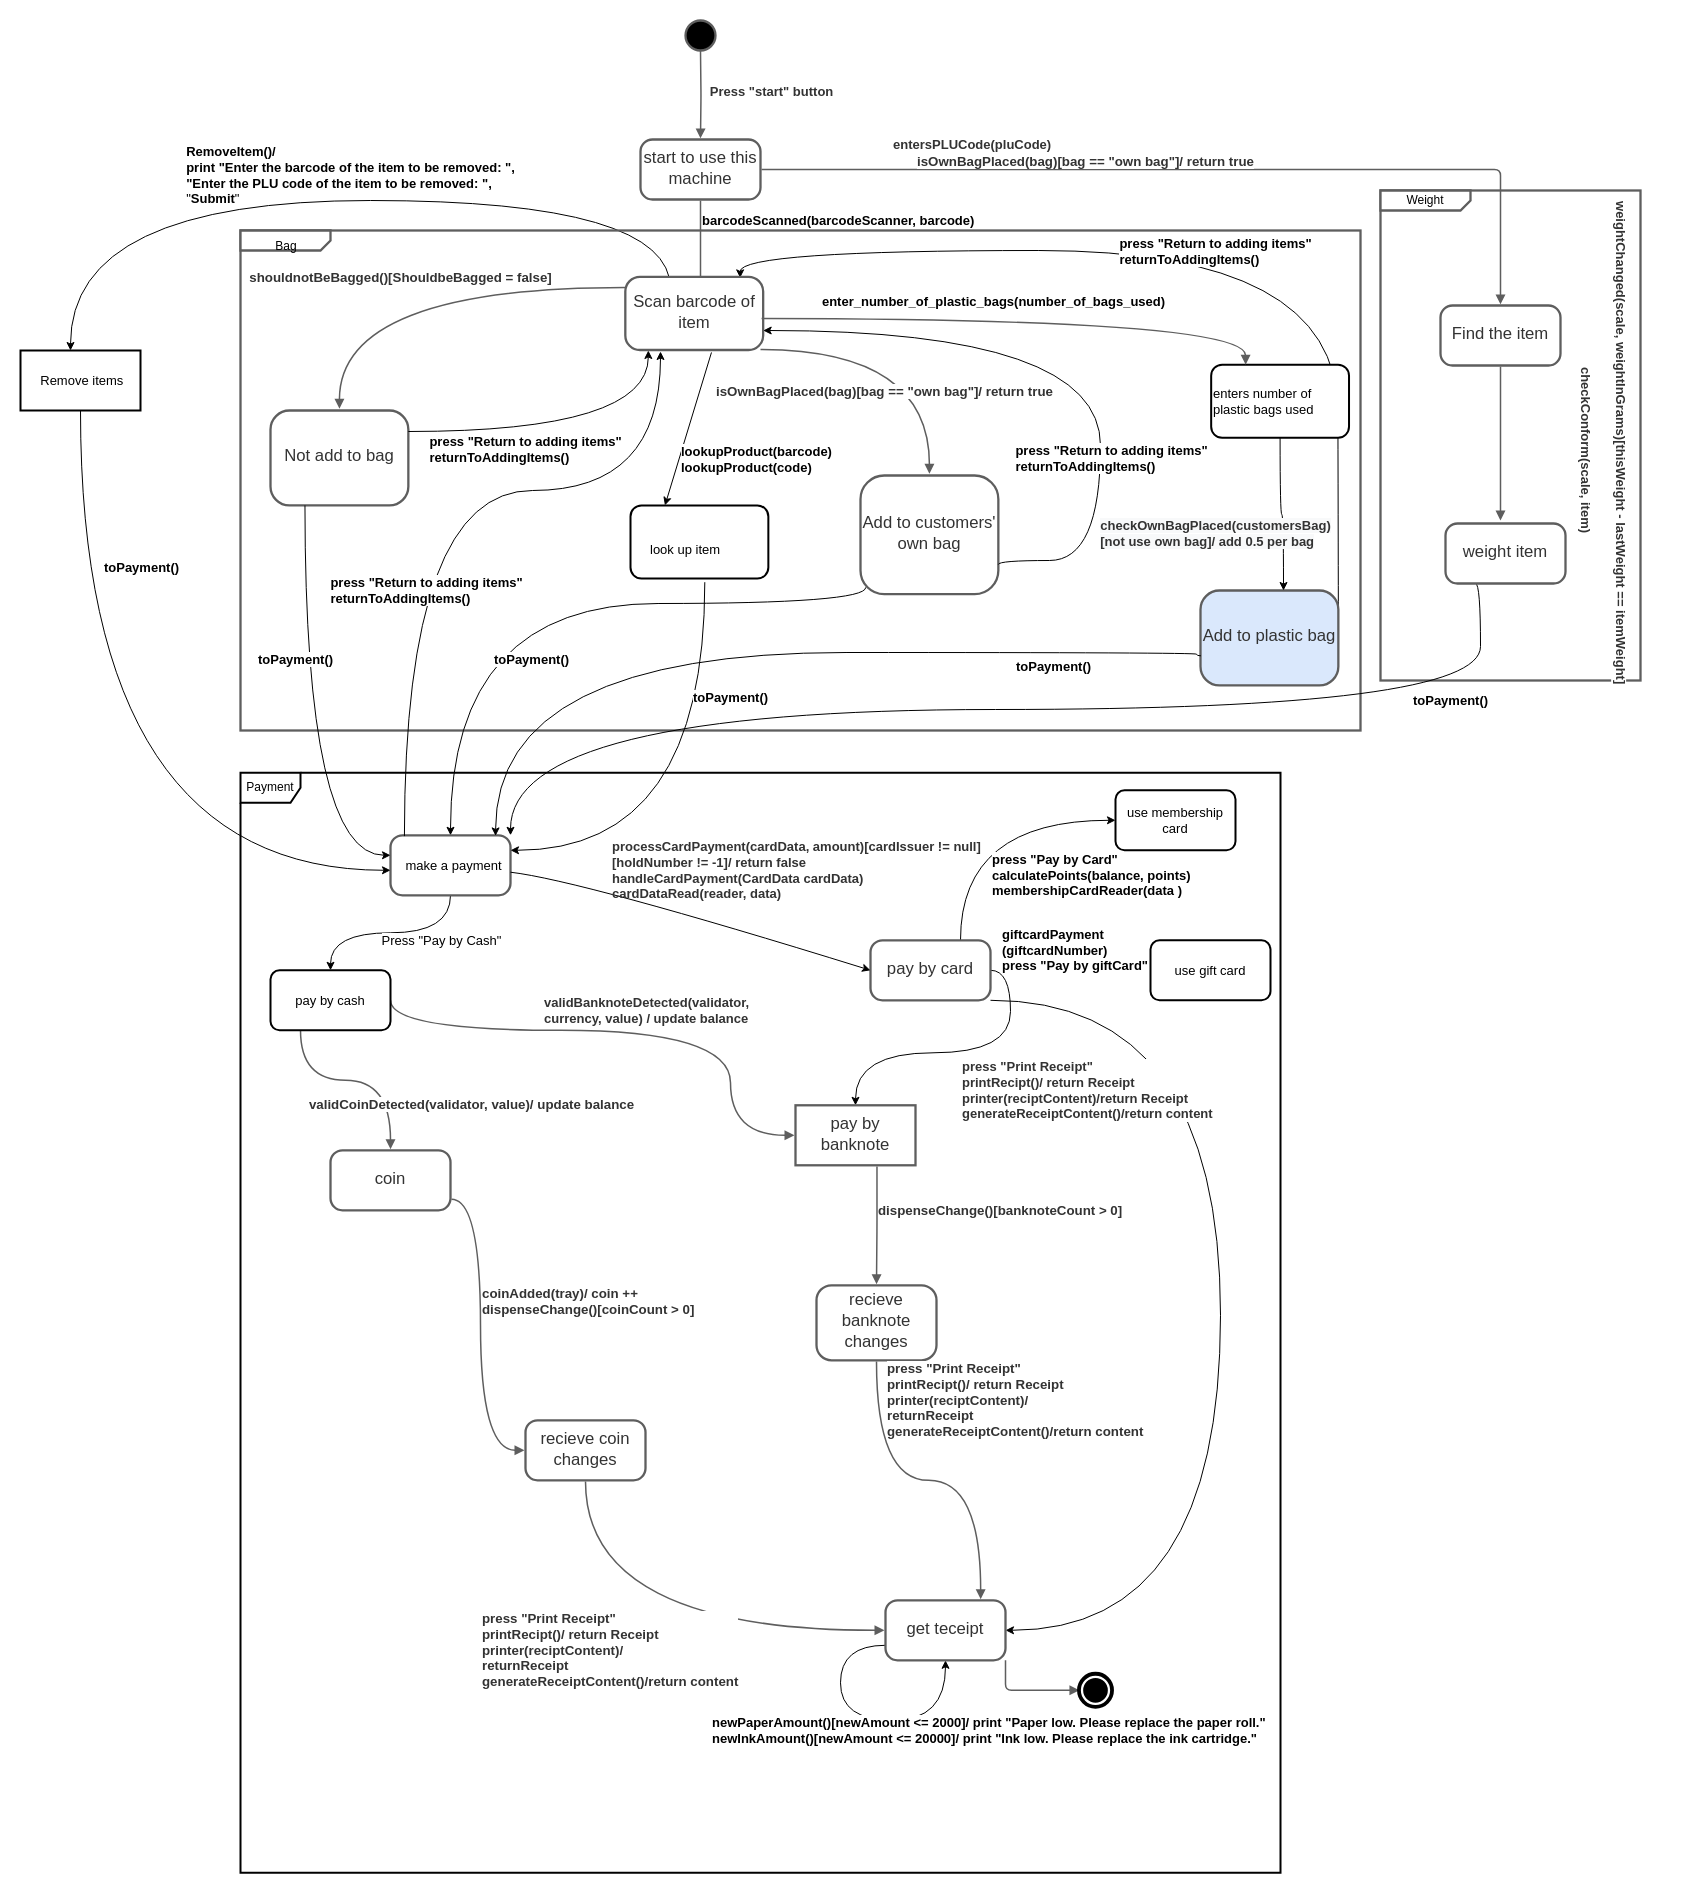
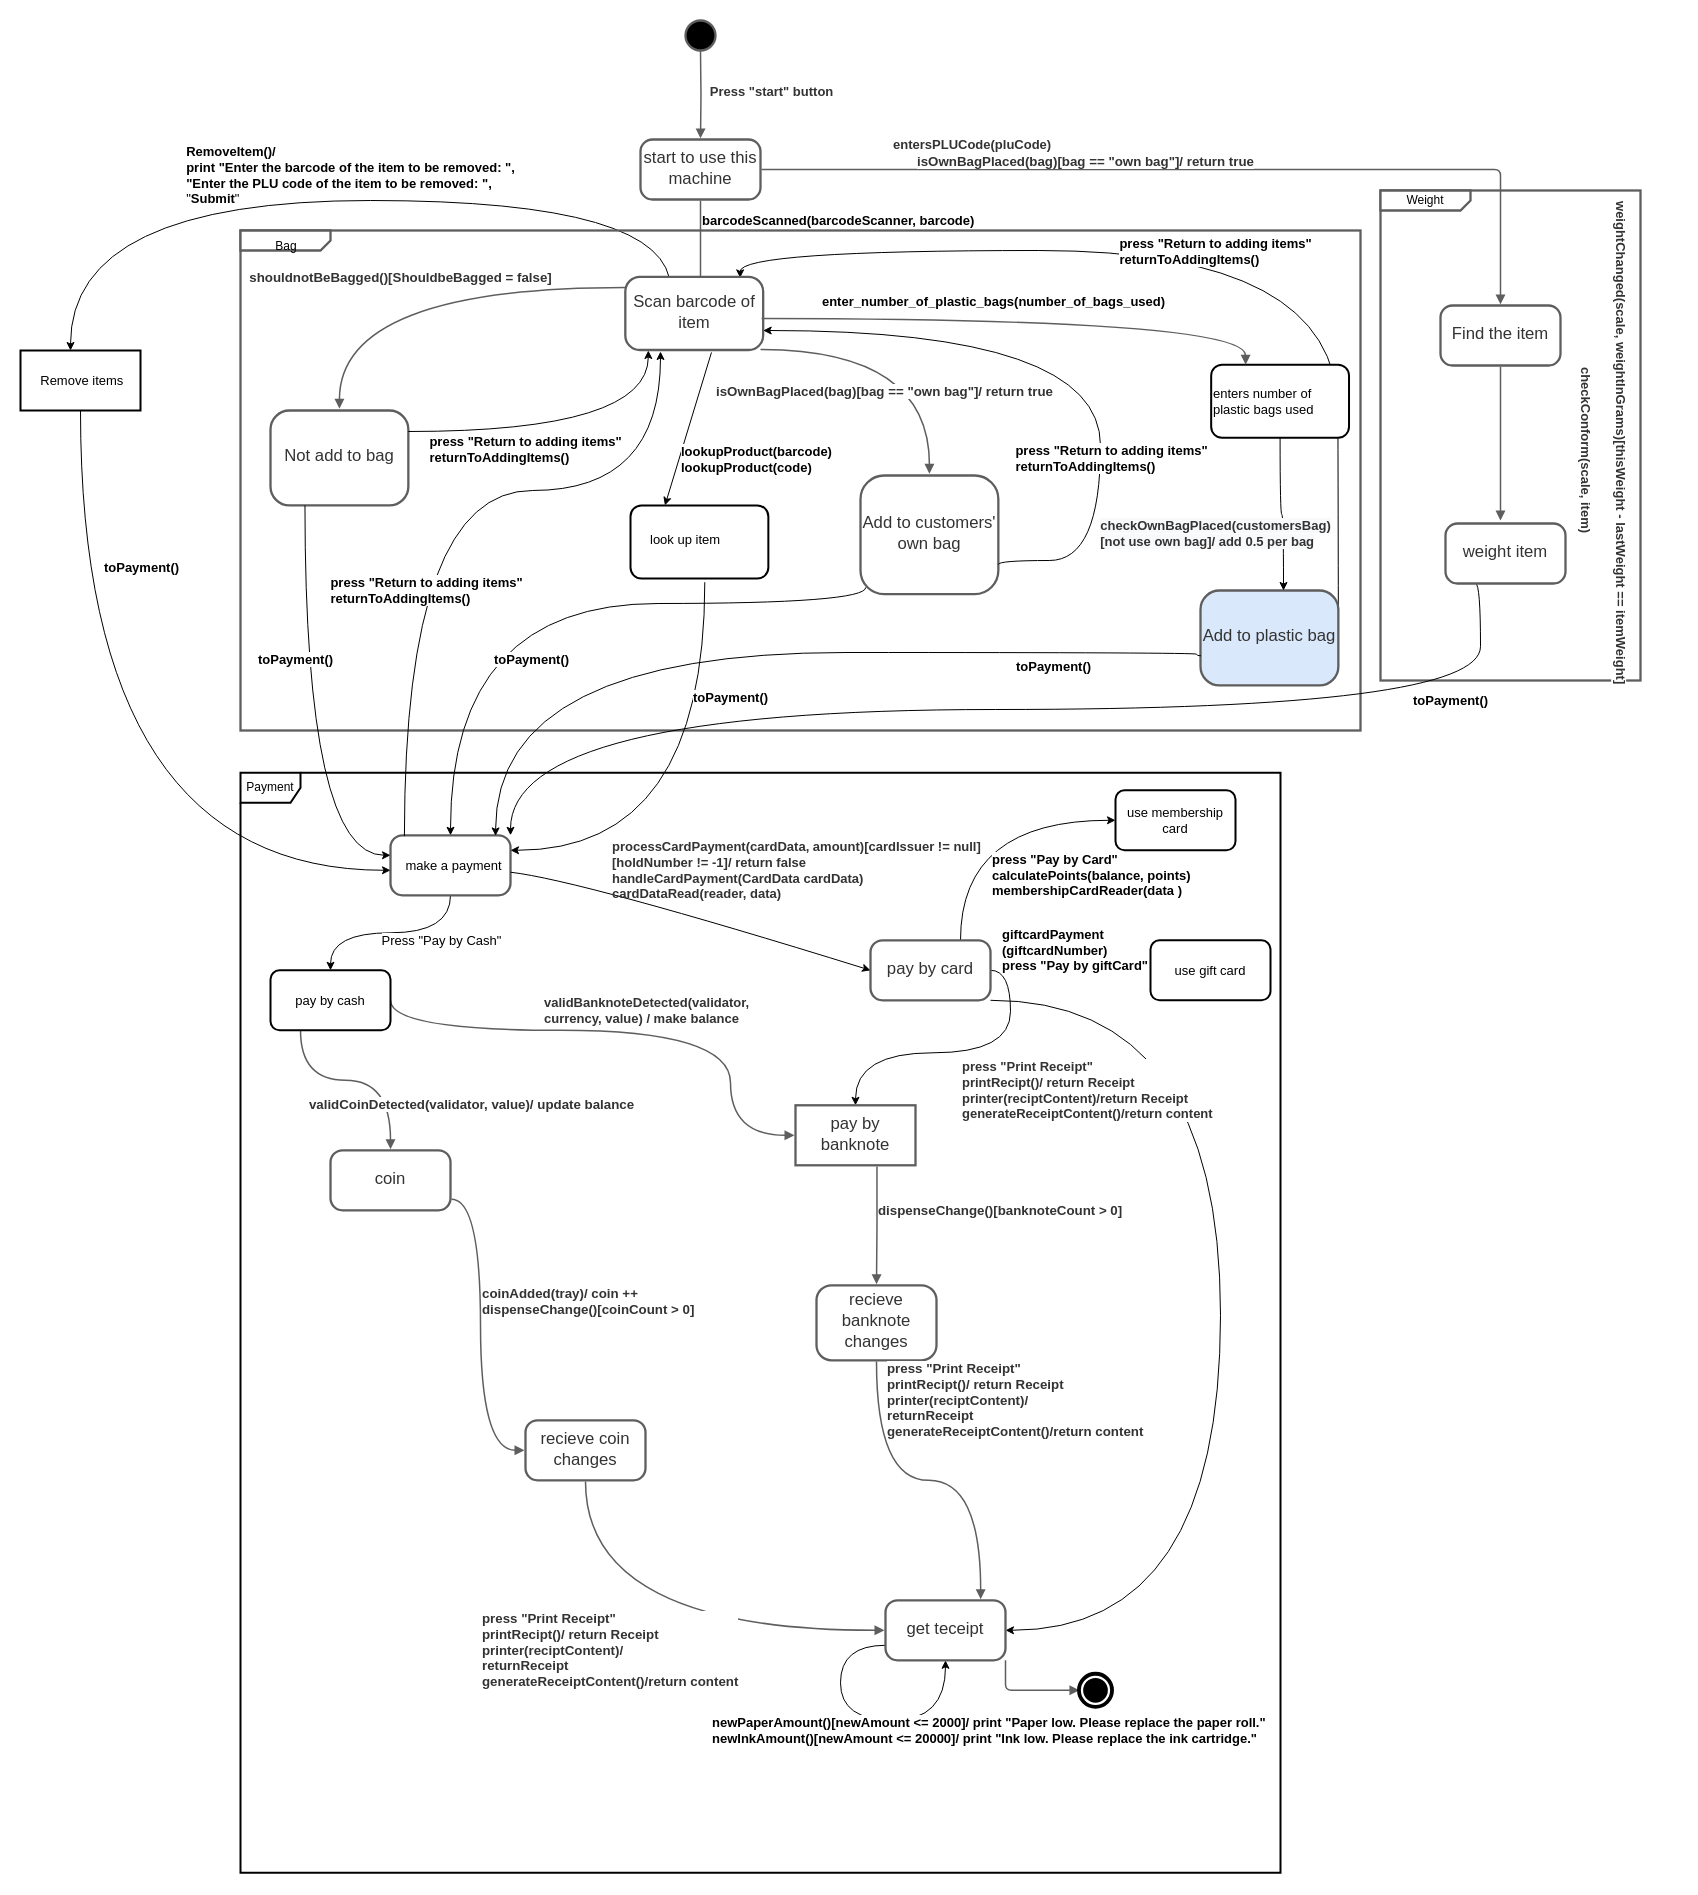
node "look up item": moved (699, 552) -> (699, 542)
node "validBanknoteDetected(validator, currency, value) / update balance": label "validBanknoteDetected(validator, currency, value) / update balance" -> "validBanknoteDetected(validator, currency, value) / make balance"
